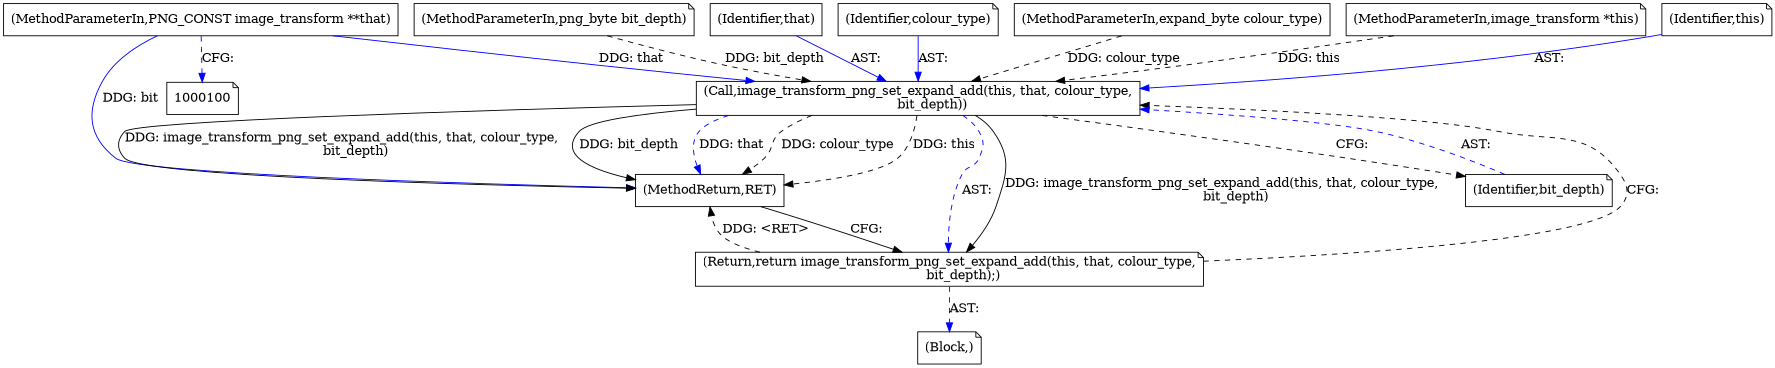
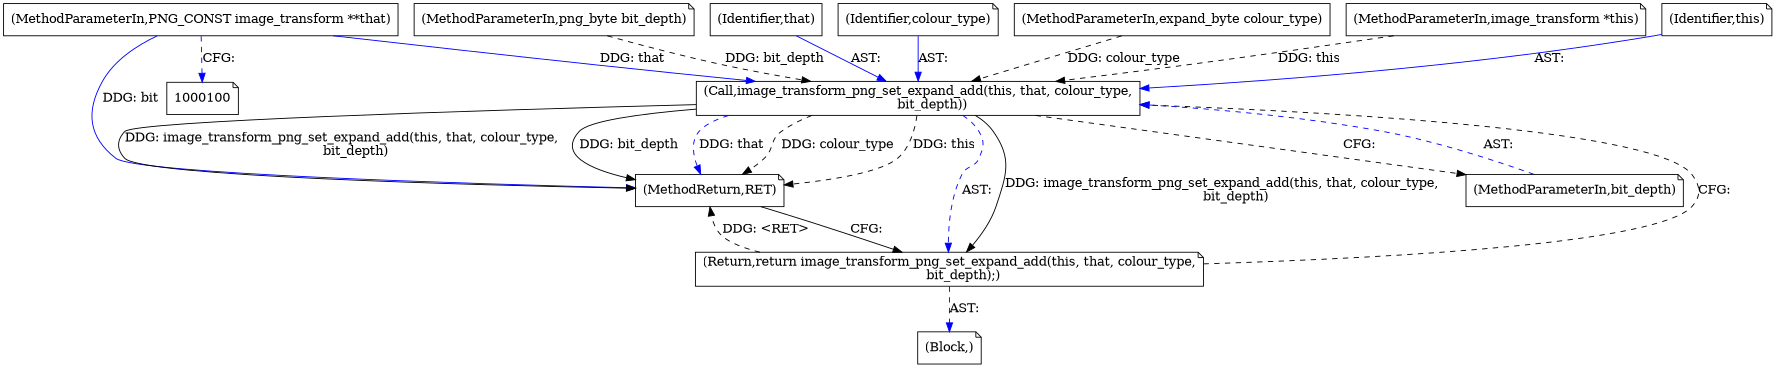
node "(MethodReturn,RET)": shape box -> note
node "(Identifier,bit_depth)": label "(Identifier,bit_depth)" -> "(MethodParameterIn,bit_depth)"
